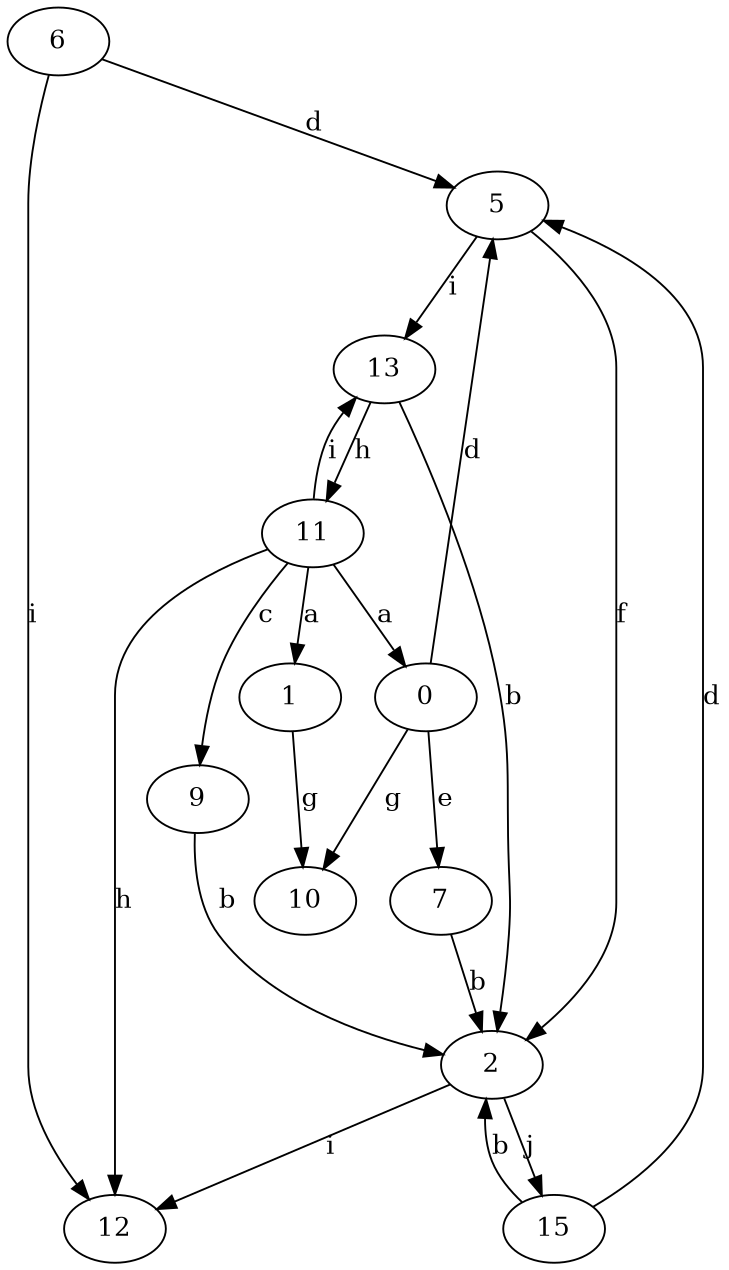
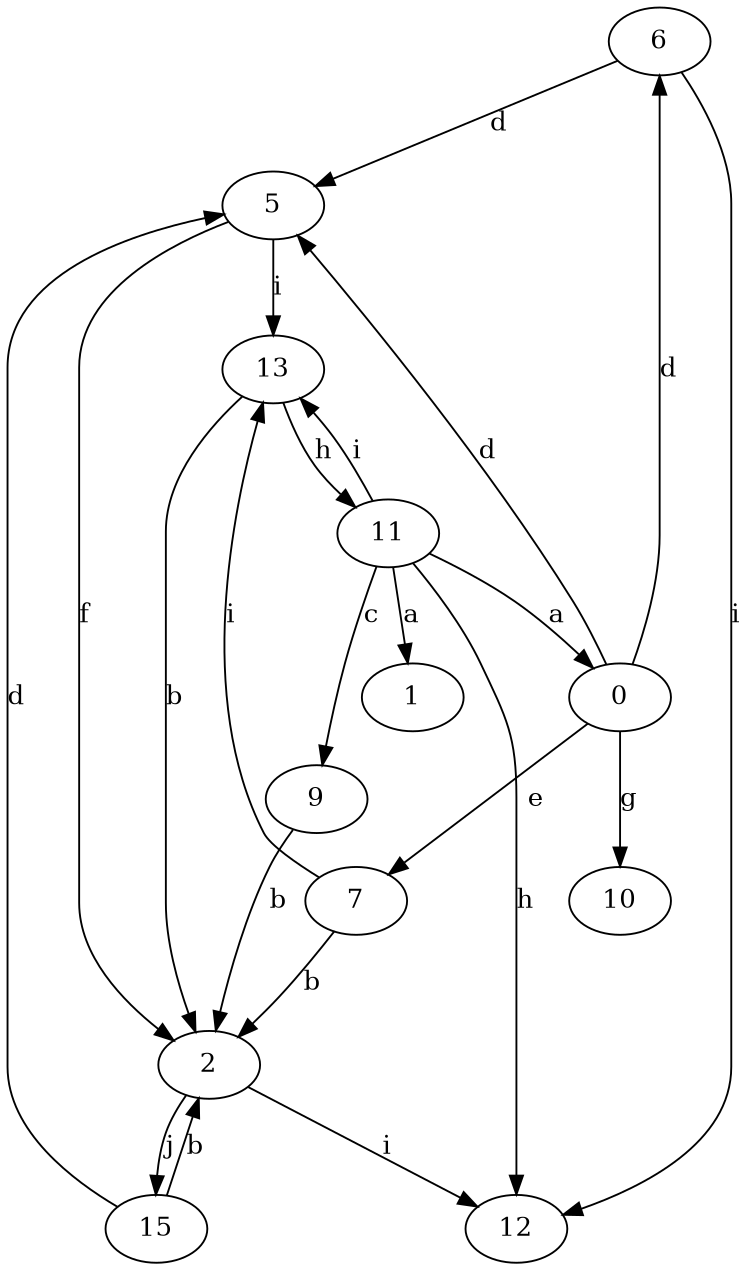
edge "0" -> "6": added, label "d"
edge "7" -> "13": added, label "i"
edge "1" -> "10": removed, label "g"
